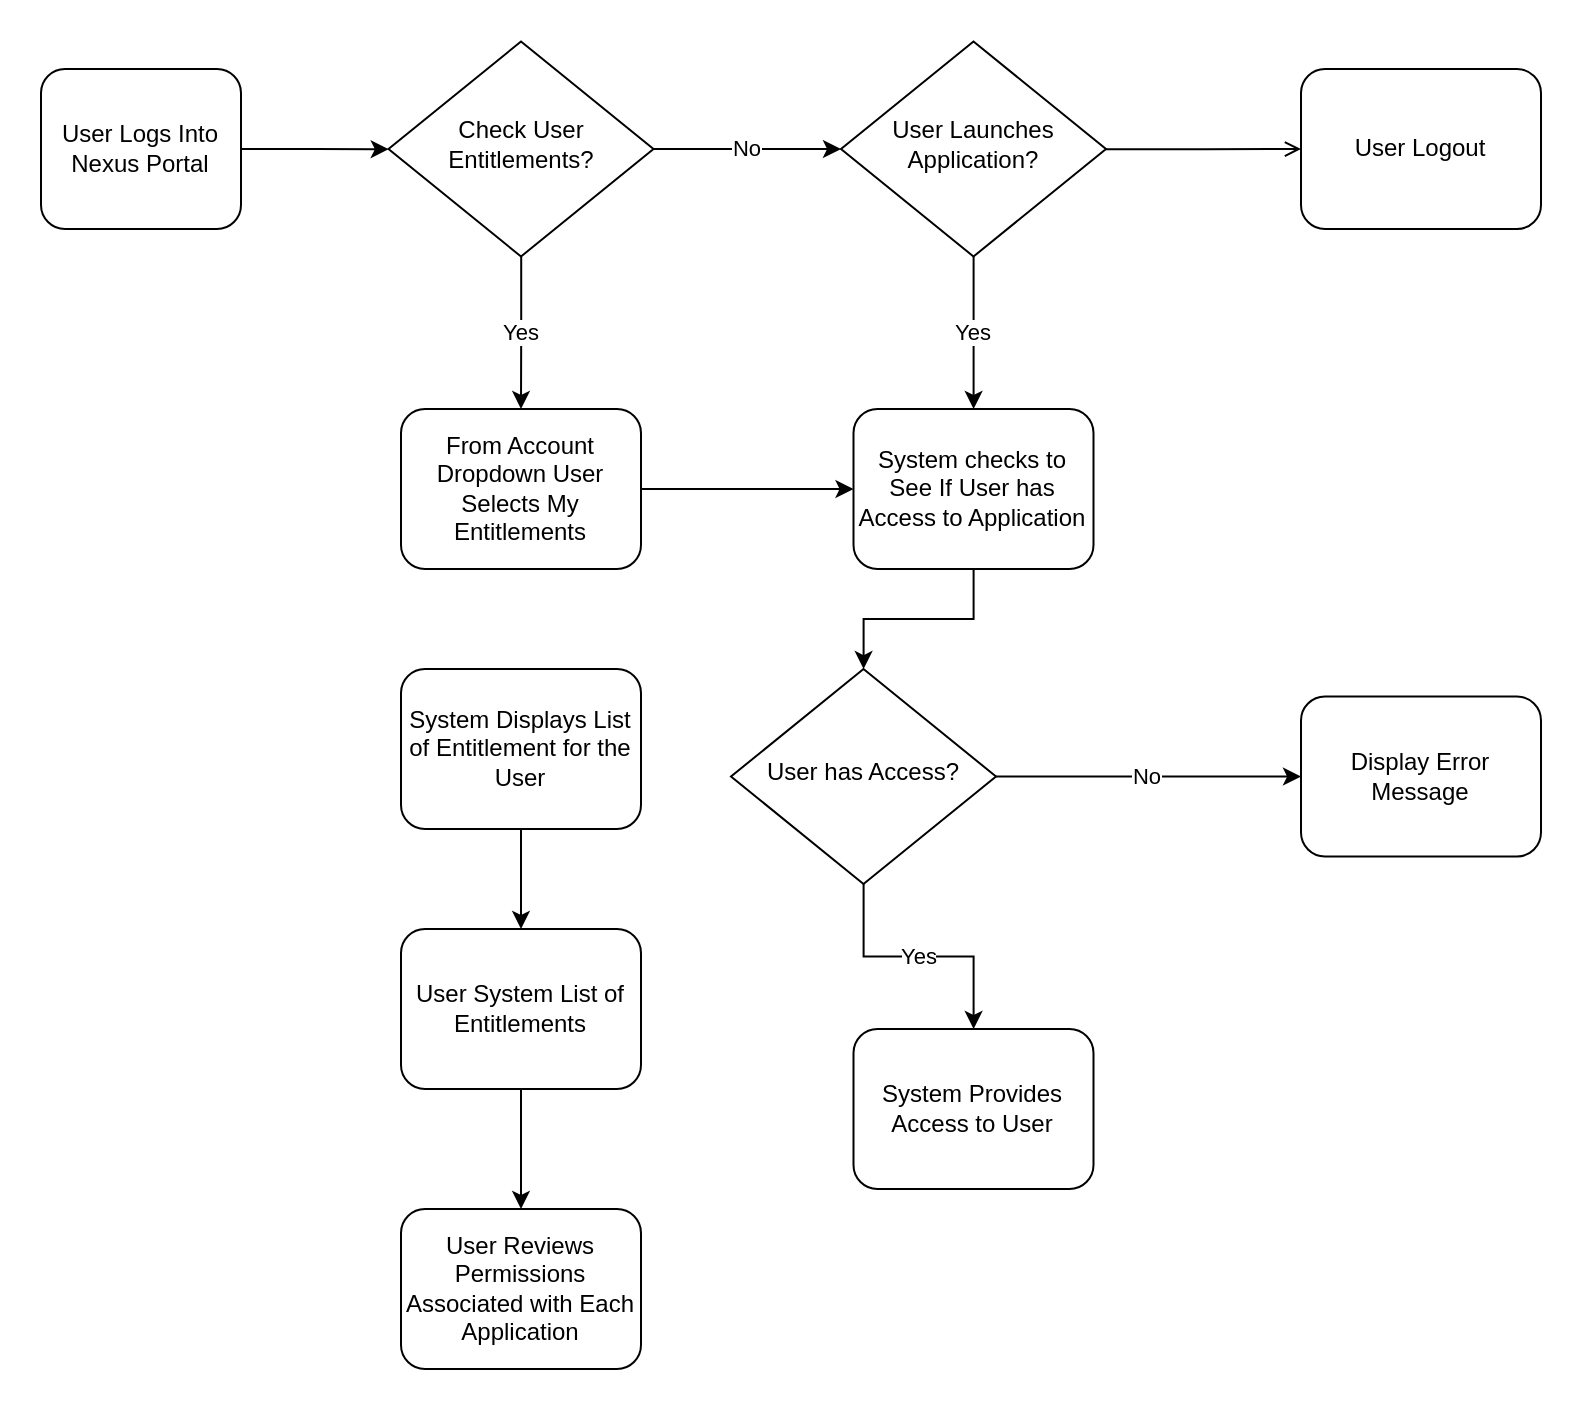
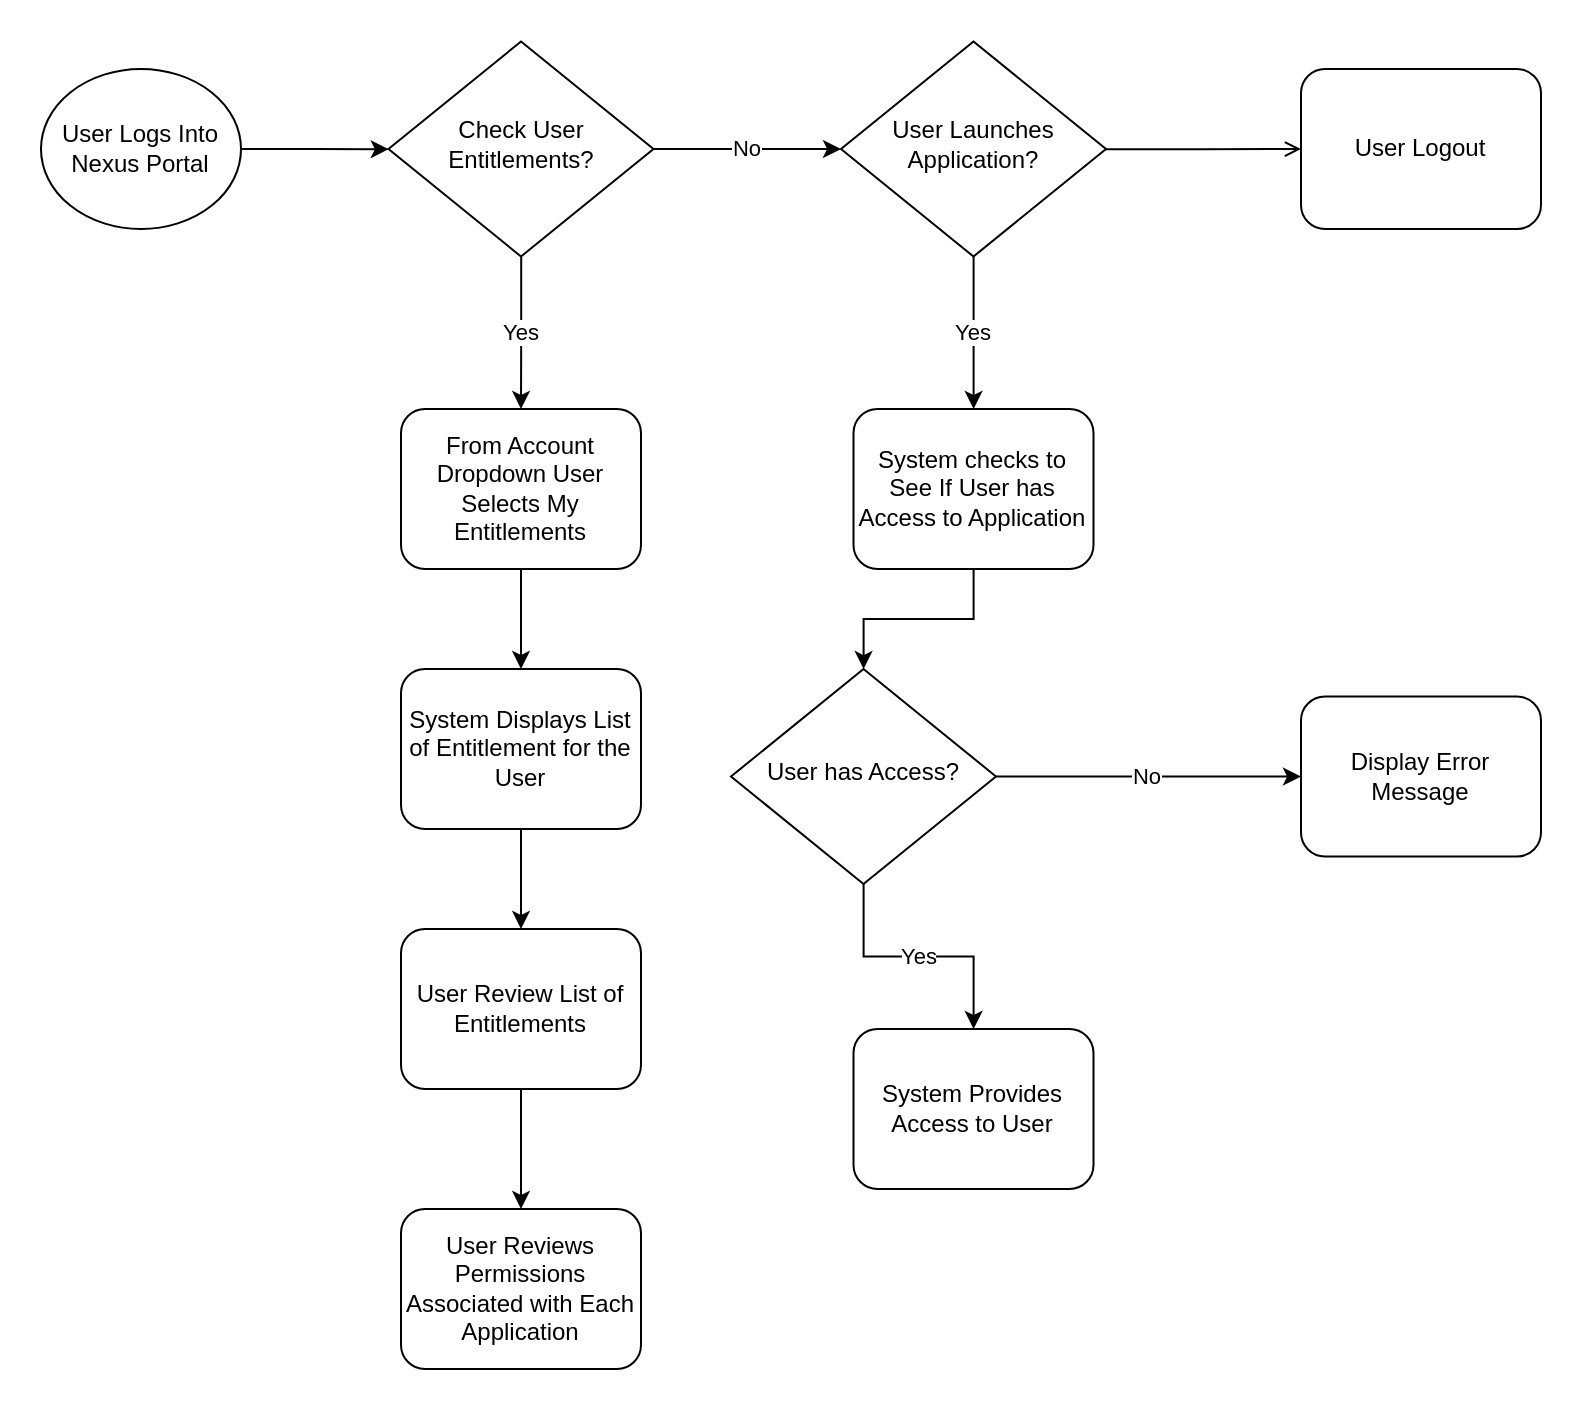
node "User Logs Into Nexus Portal": shape rounded rectangle -> ellipse
edge "From Account Dropdown User Selects My Entitlements" -> "System checks to See If User has Access to Application": now "From Account Dropdown User Selects My Entitlements" -> "System Displays List of Entitlement for the User"
node "User System List of Entitlements": label "User System List of Entitlements" -> "User Review List of Entitlements"
